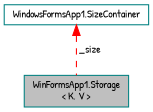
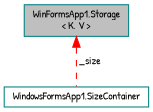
edge "WinFormsApp1.Storage < K, V >" -> "WindowsFormsApp1.SizeContainer": reversed
